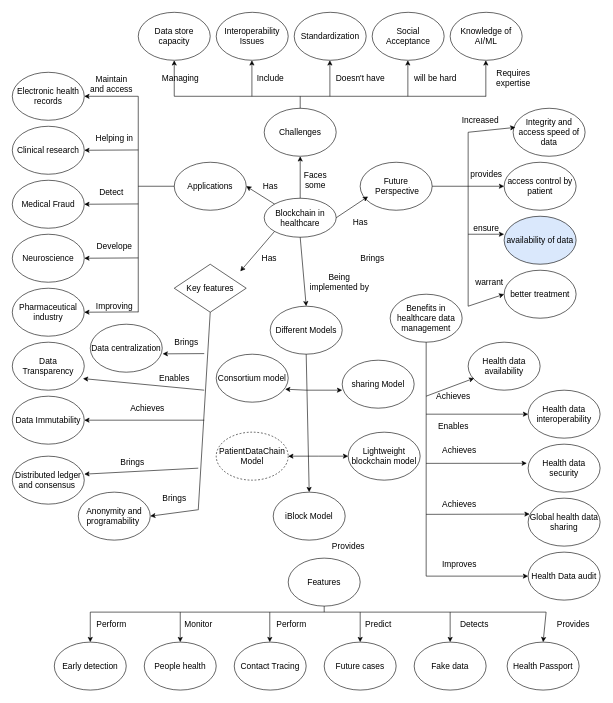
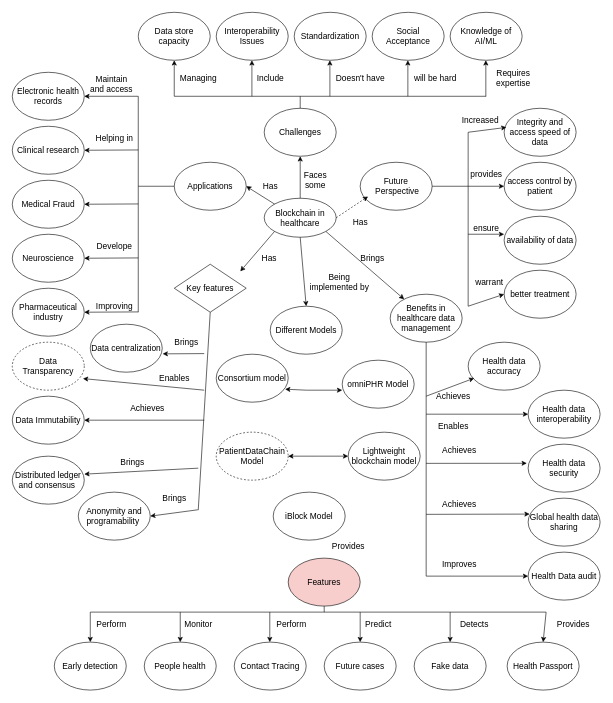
node "Managing": moved (180, 78) -> (198, 78)
node "Integrity and access speed of data": moved (549, 132) -> (540, 132)
node "Detect": removed
edge "Blockchain in healthcare" -> "Future Perspective": style solid -> dashed
node "availability of data": fillcolor #dae8fc -> #ffffff
edge "Blockchain in healthcare" -> "Benefits in healthcare data management": added
node "Data Transparency": style solid -> dashed
node "Health data availability": label "Health data availability" -> "Health data accuracy"
edge "Different Models" -> "iBlock Model": removed
node "sharing Model": label "sharing Model" -> "omniPHR Model"
node "Features": fillcolor #ffffff -> #f8cecc
